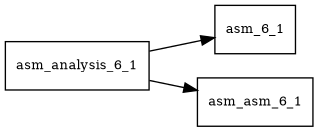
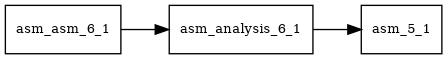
node "asm_6_1": label "asm_6_1" -> "asm_5_1"
edge "asm_analysis_6_1" -> "asm_asm_6_1": reversed
